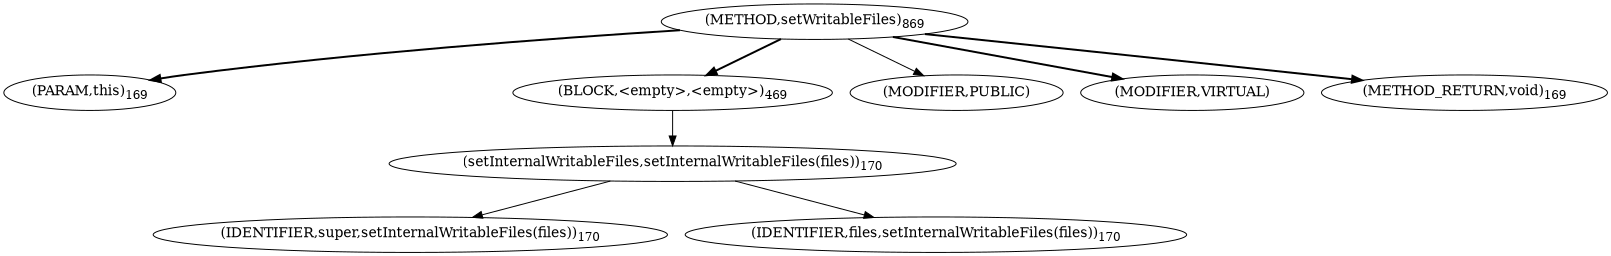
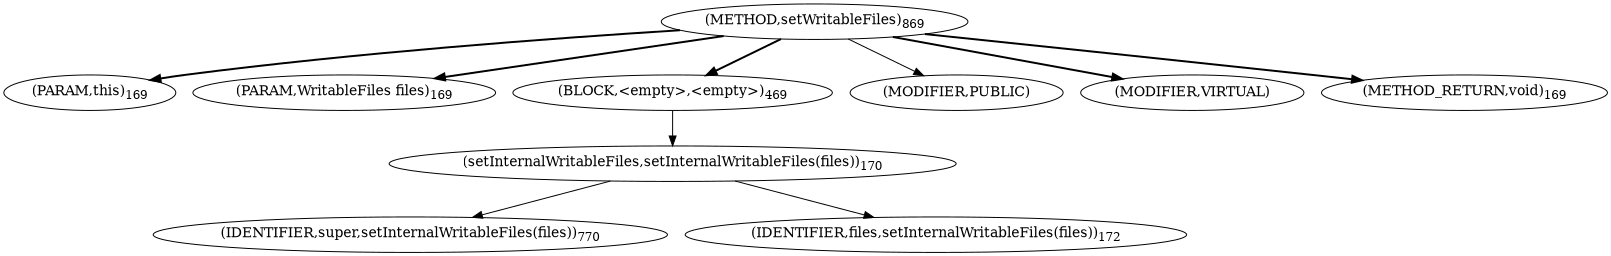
node "(PARAM,WritableFiles files)": added
node "(IDENTIFIER,super,setInternalWritableFiles(files))": text "170" -> "770"
node "(IDENTIFIER,files,setInternalWritableFiles(files))": text "170" -> "172"
